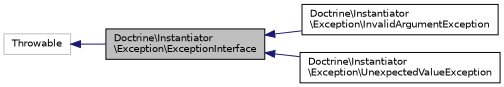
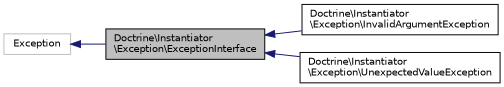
node "Throwable": label "Throwable" -> "Exception"
